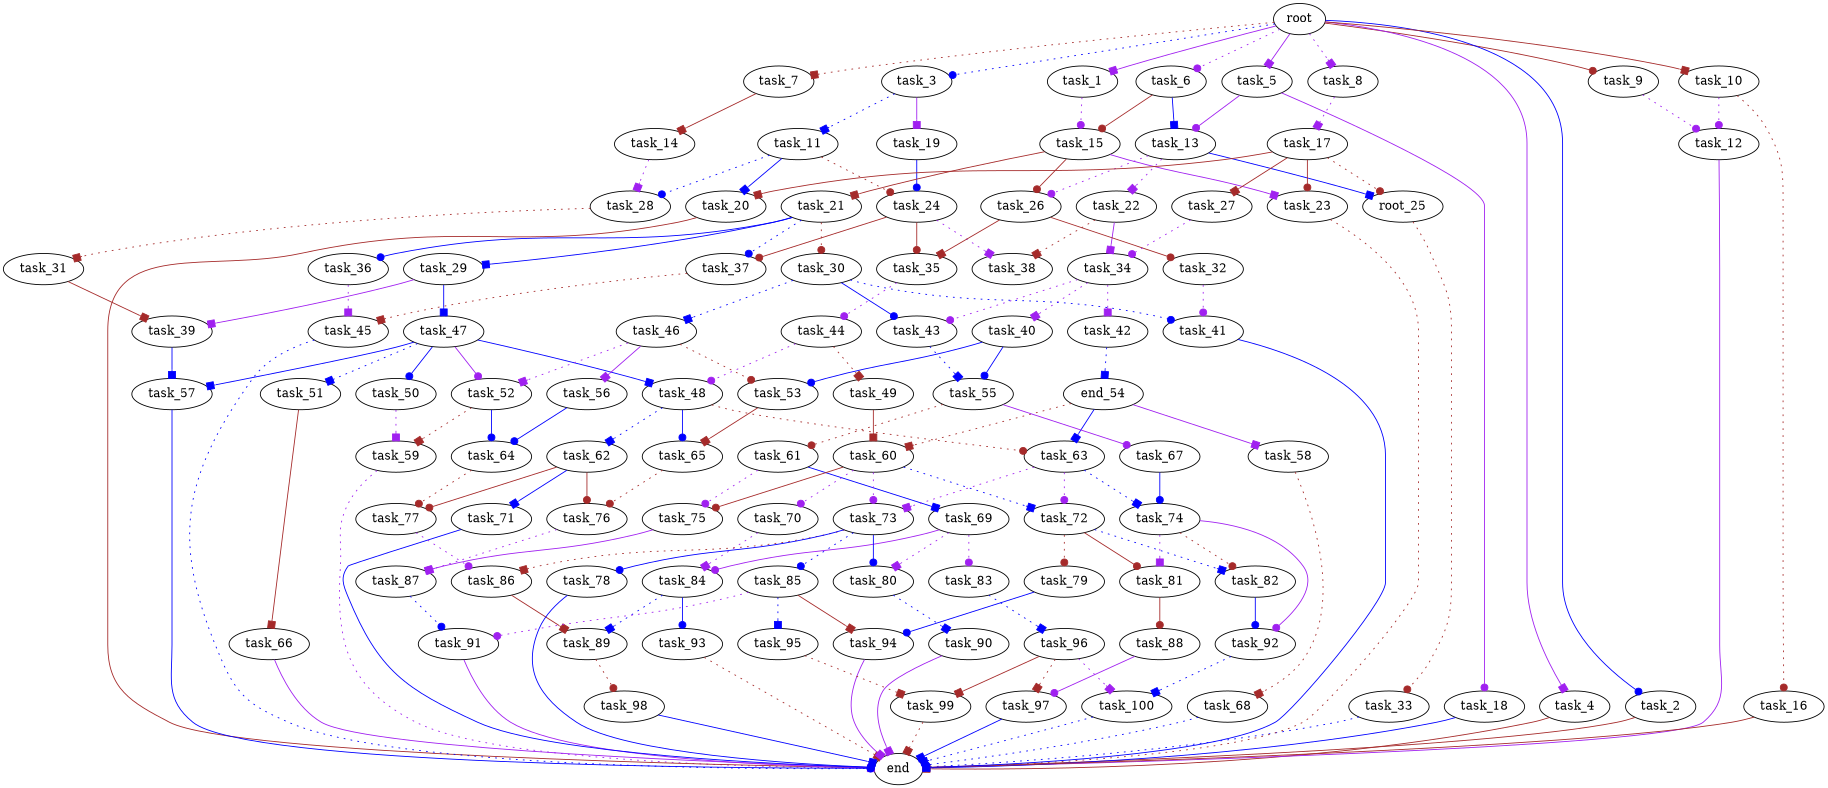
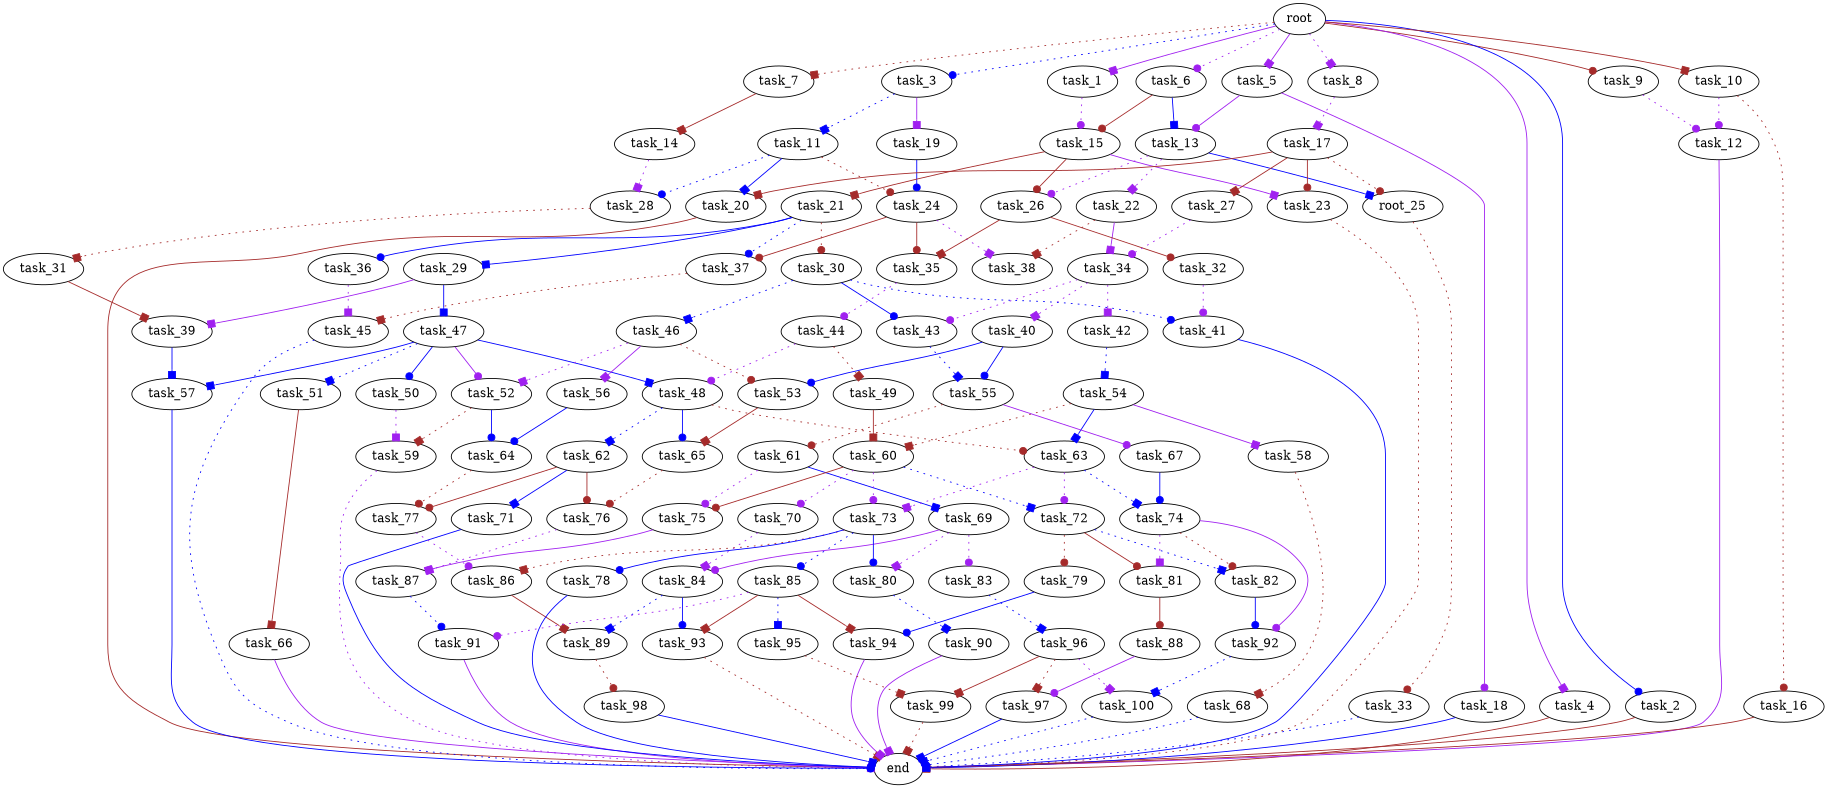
node "end_54": label "end_54" -> "task_54"
edge "task_85" -> "task_93": added
